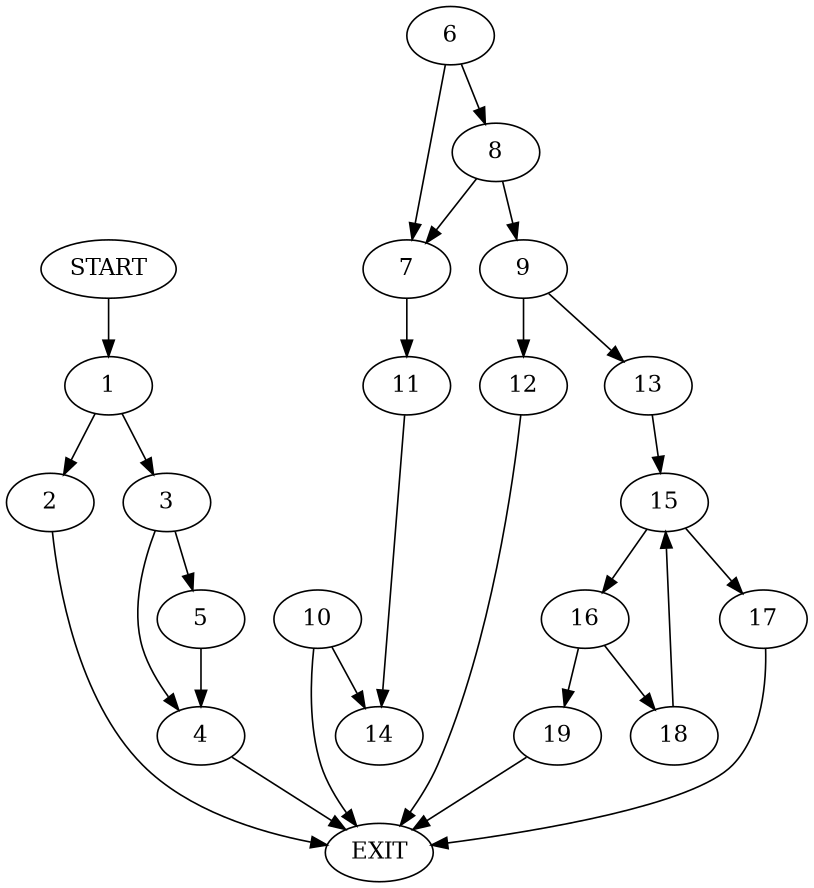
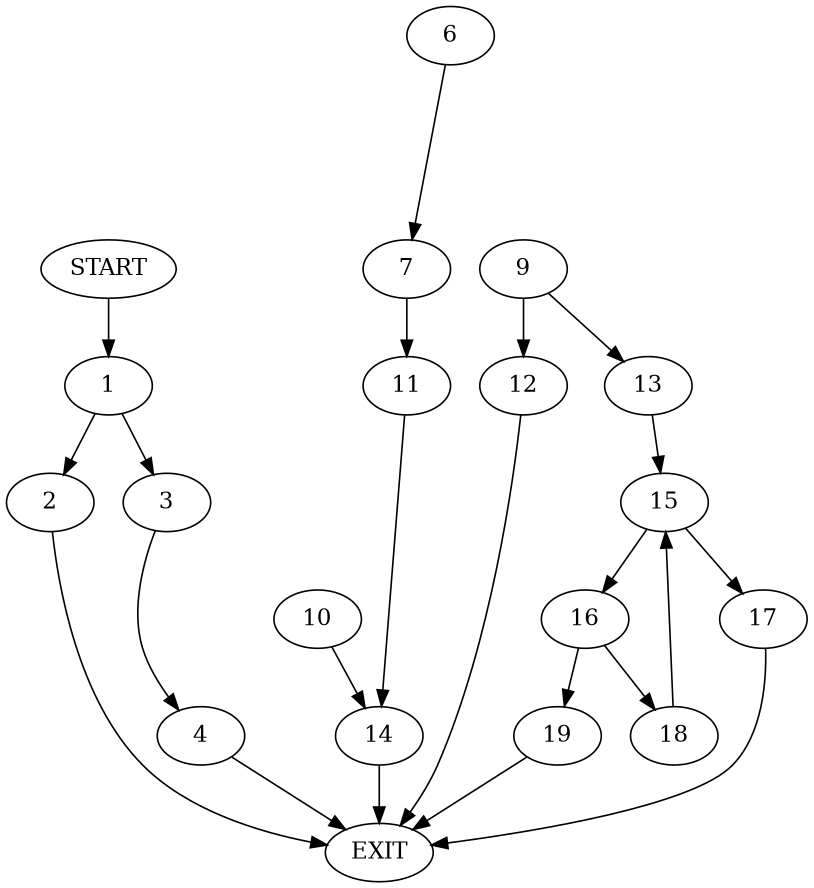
node "8": removed
node "5": removed
edge "10" -> "EXIT": now "14" -> "EXIT"
